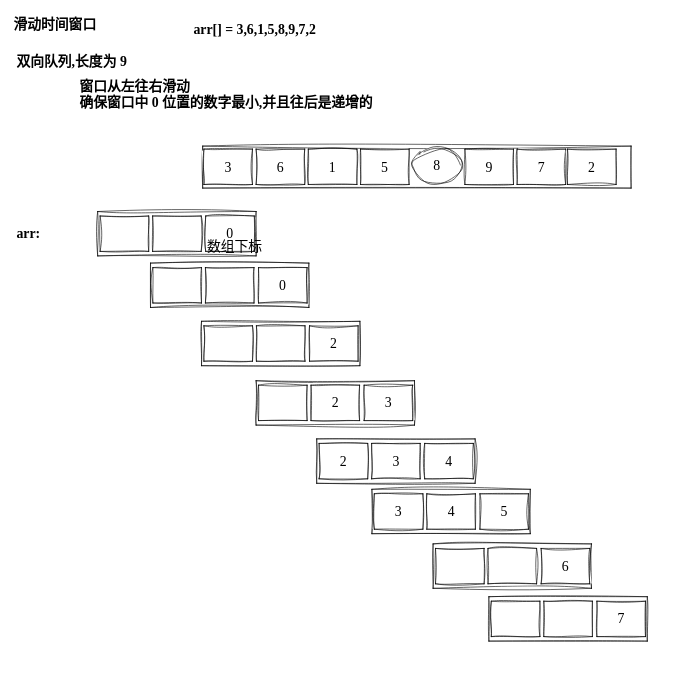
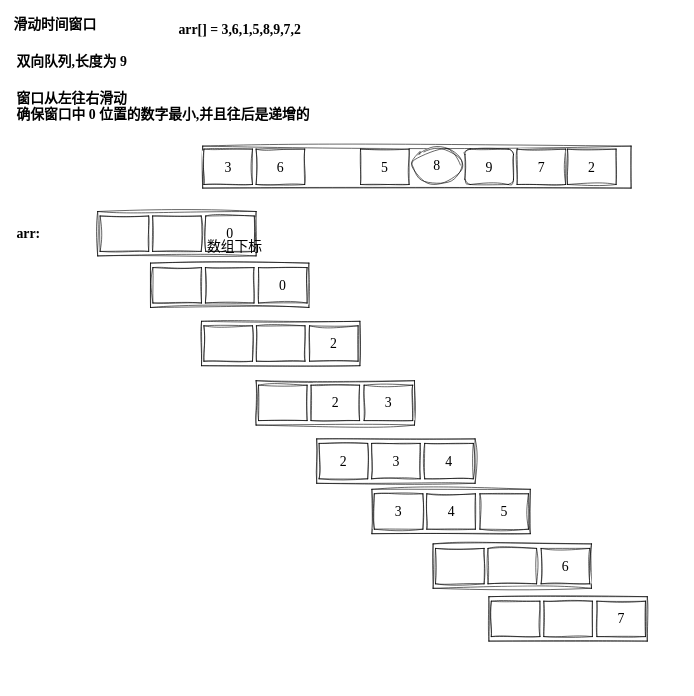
node "arr[] = 3,6,1,5,8,9,7,2": moved (307, 30) -> (292, 30)
node "窗口从左往右滑动 确保窗口中 0 位置的数字最小,并且往后是递增的": moved (252, 94) -> (189, 106)
node "1": removed
node "9": shape rectangle -> rounded rectangle
